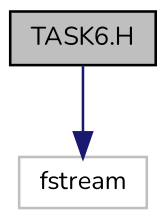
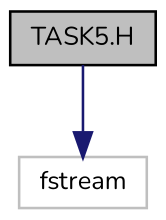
node "TASK6.H": label "TASK6.H" -> "TASK5.H"
